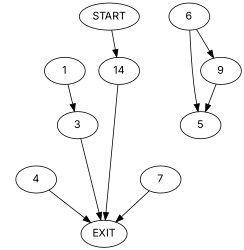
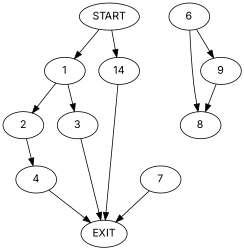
edge "START" -> "1": added
node "2": added
node "5": label "5" -> "8"
